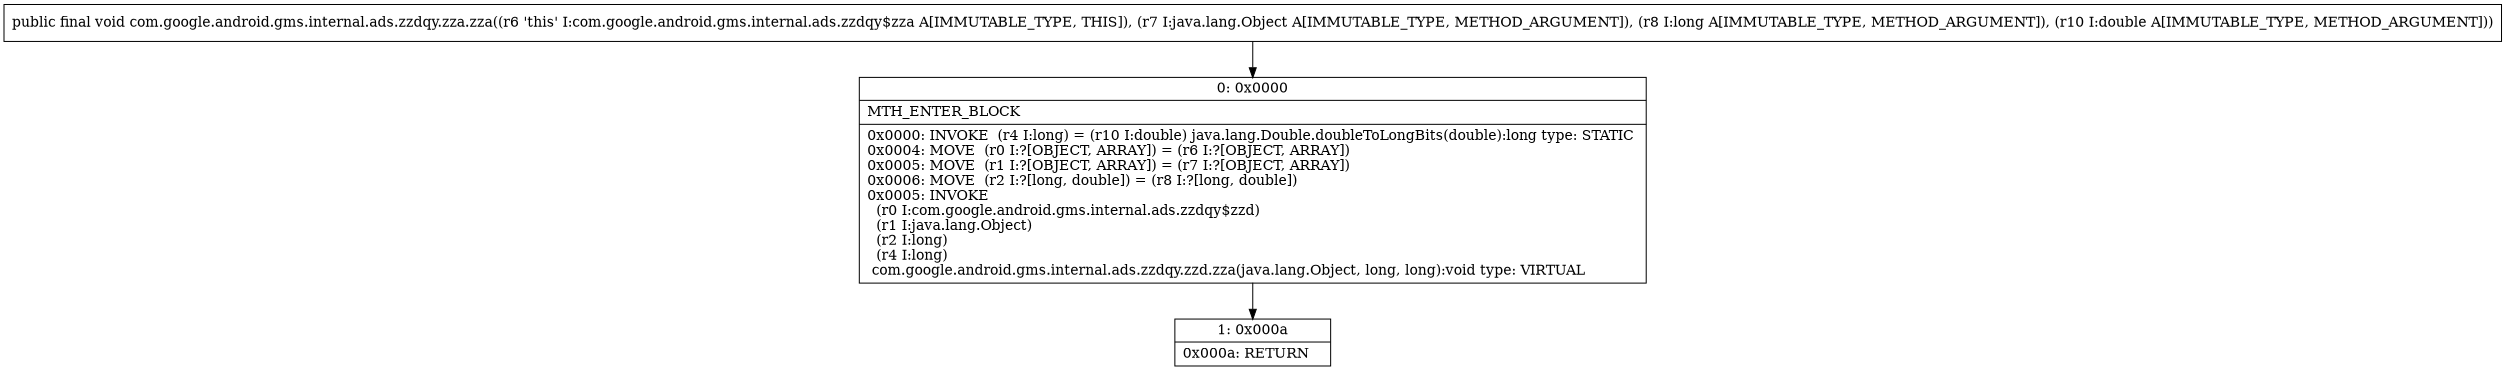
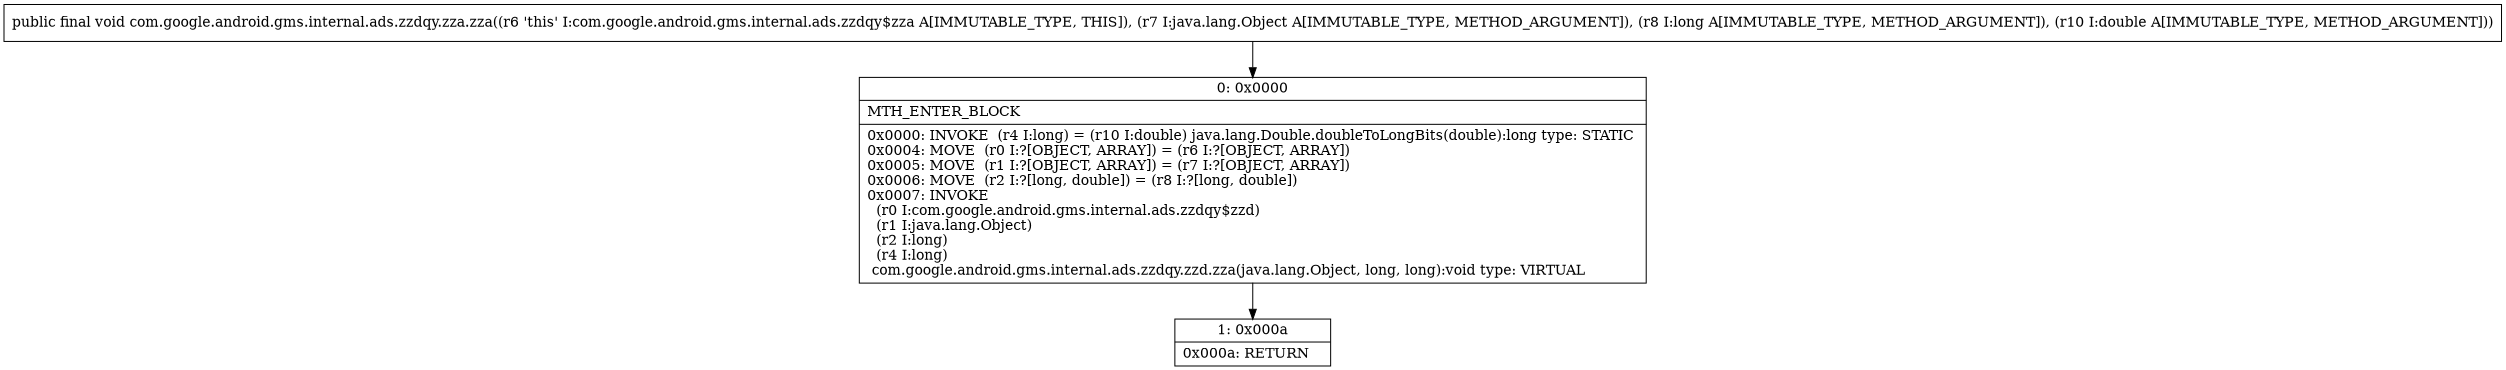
node "0: 0x0000": text "0x0005: INVOKE" -> "0x0007: INVOKE"
